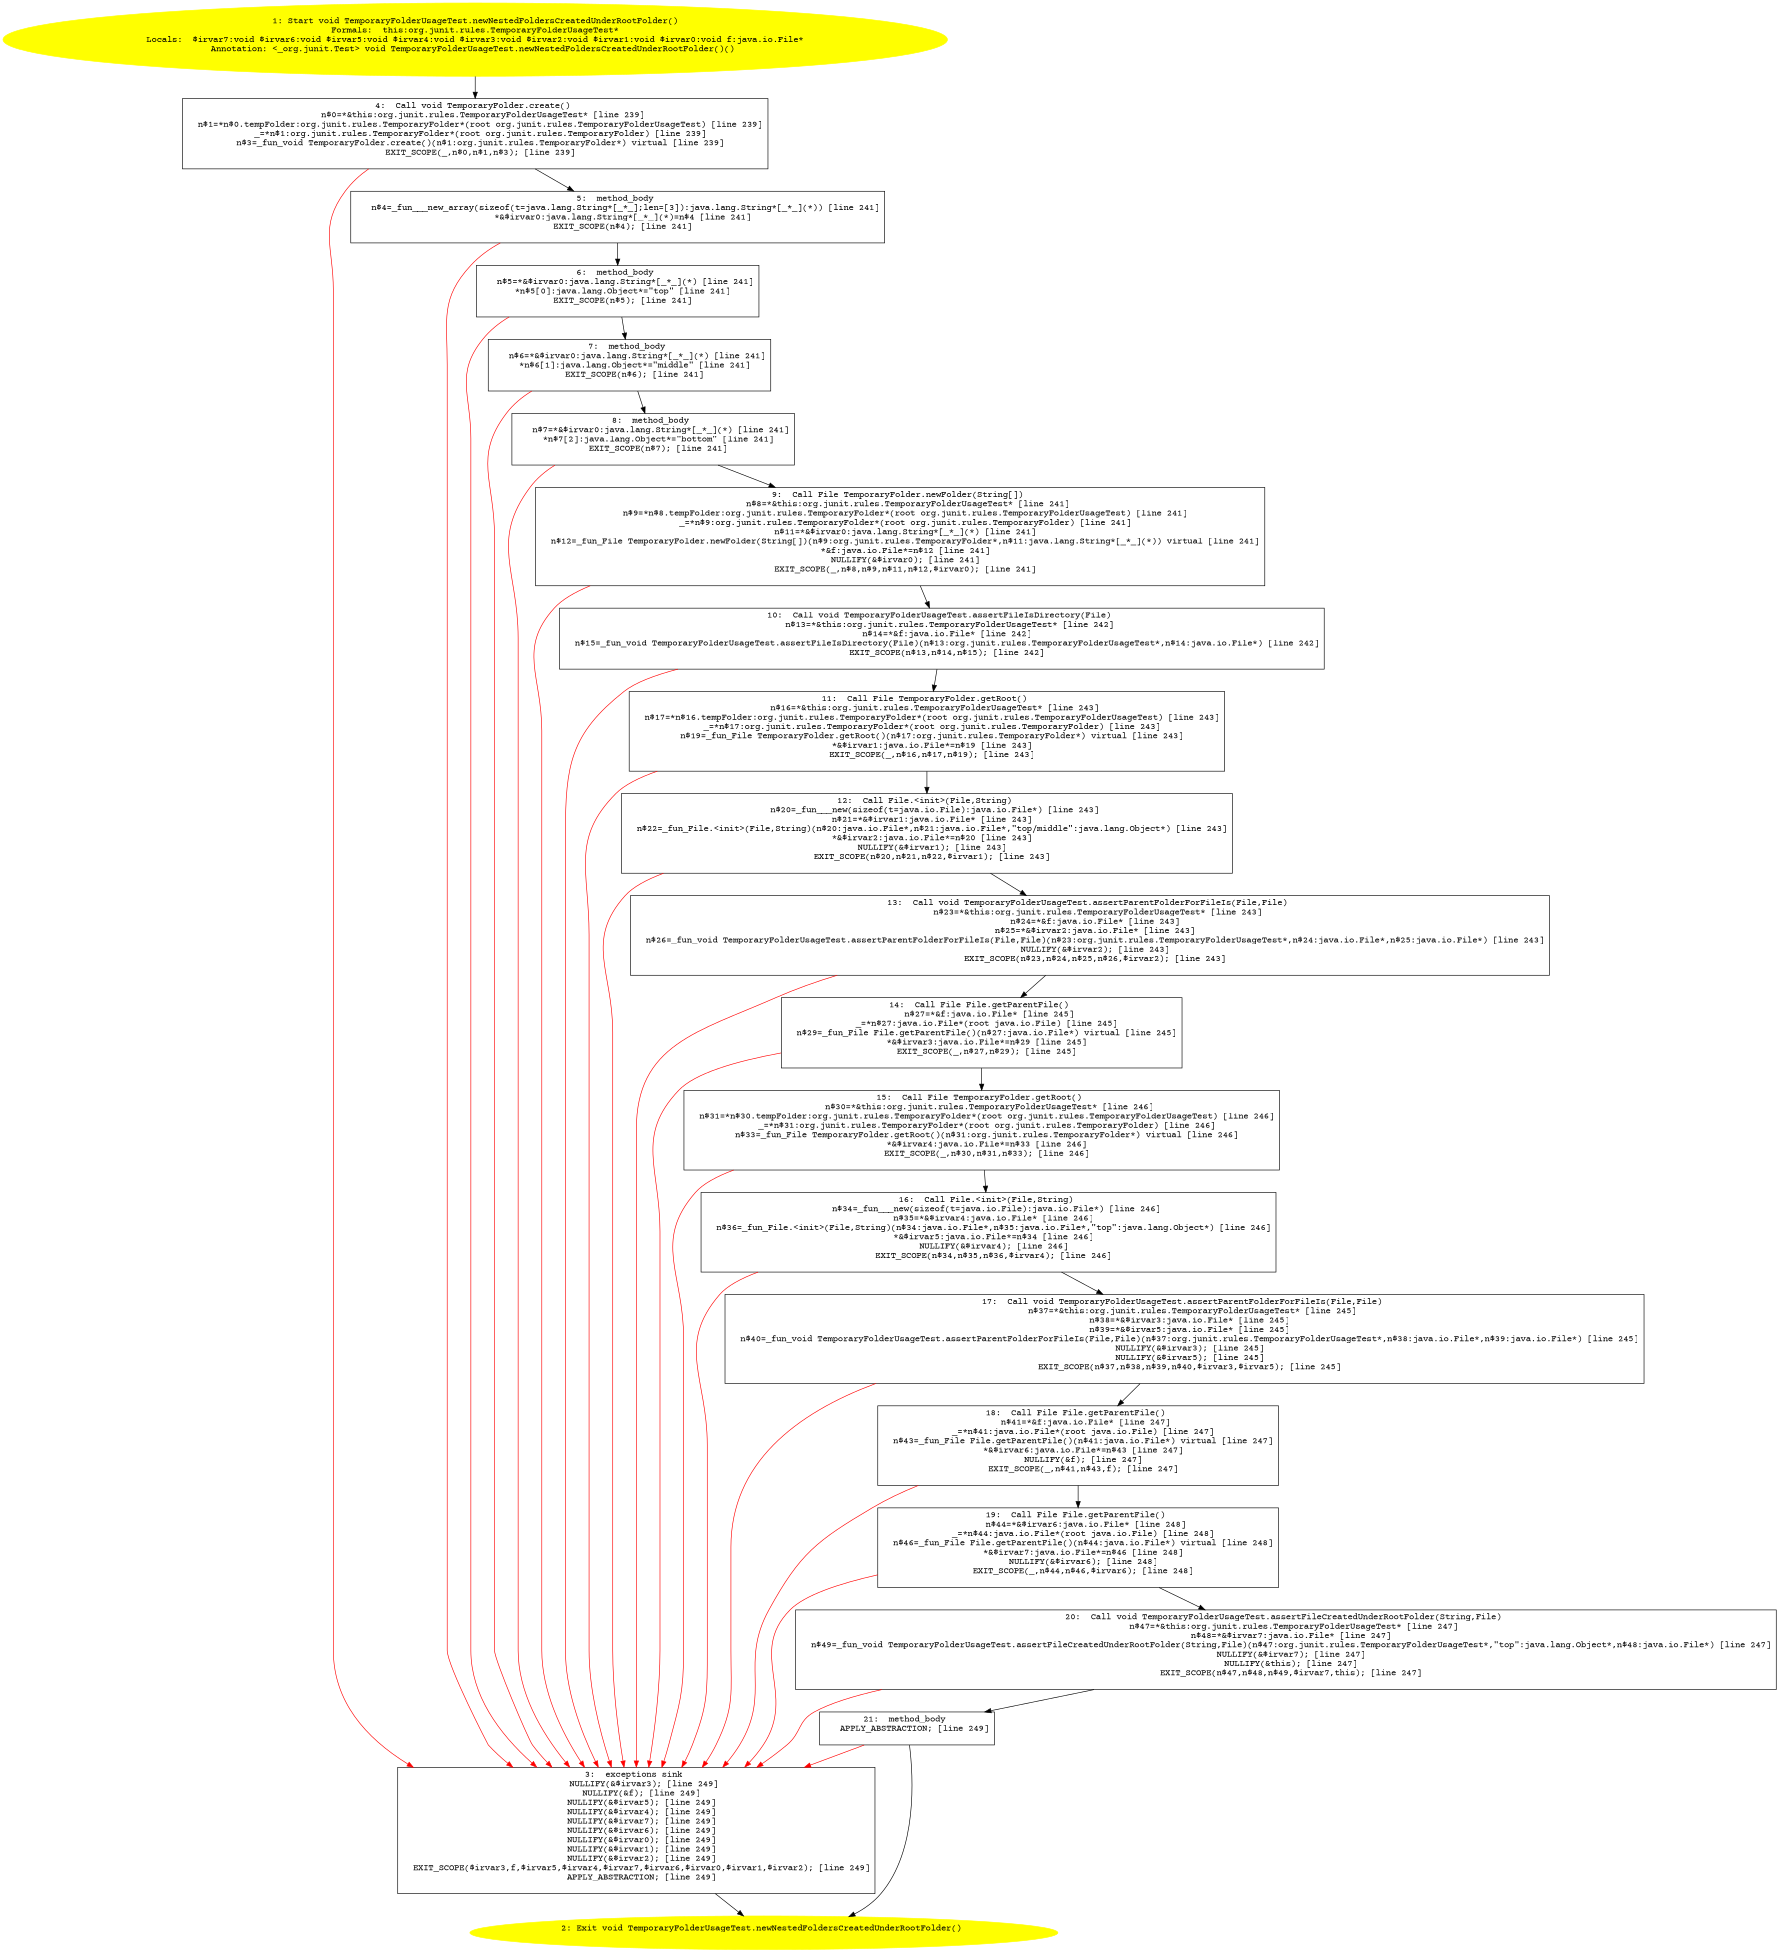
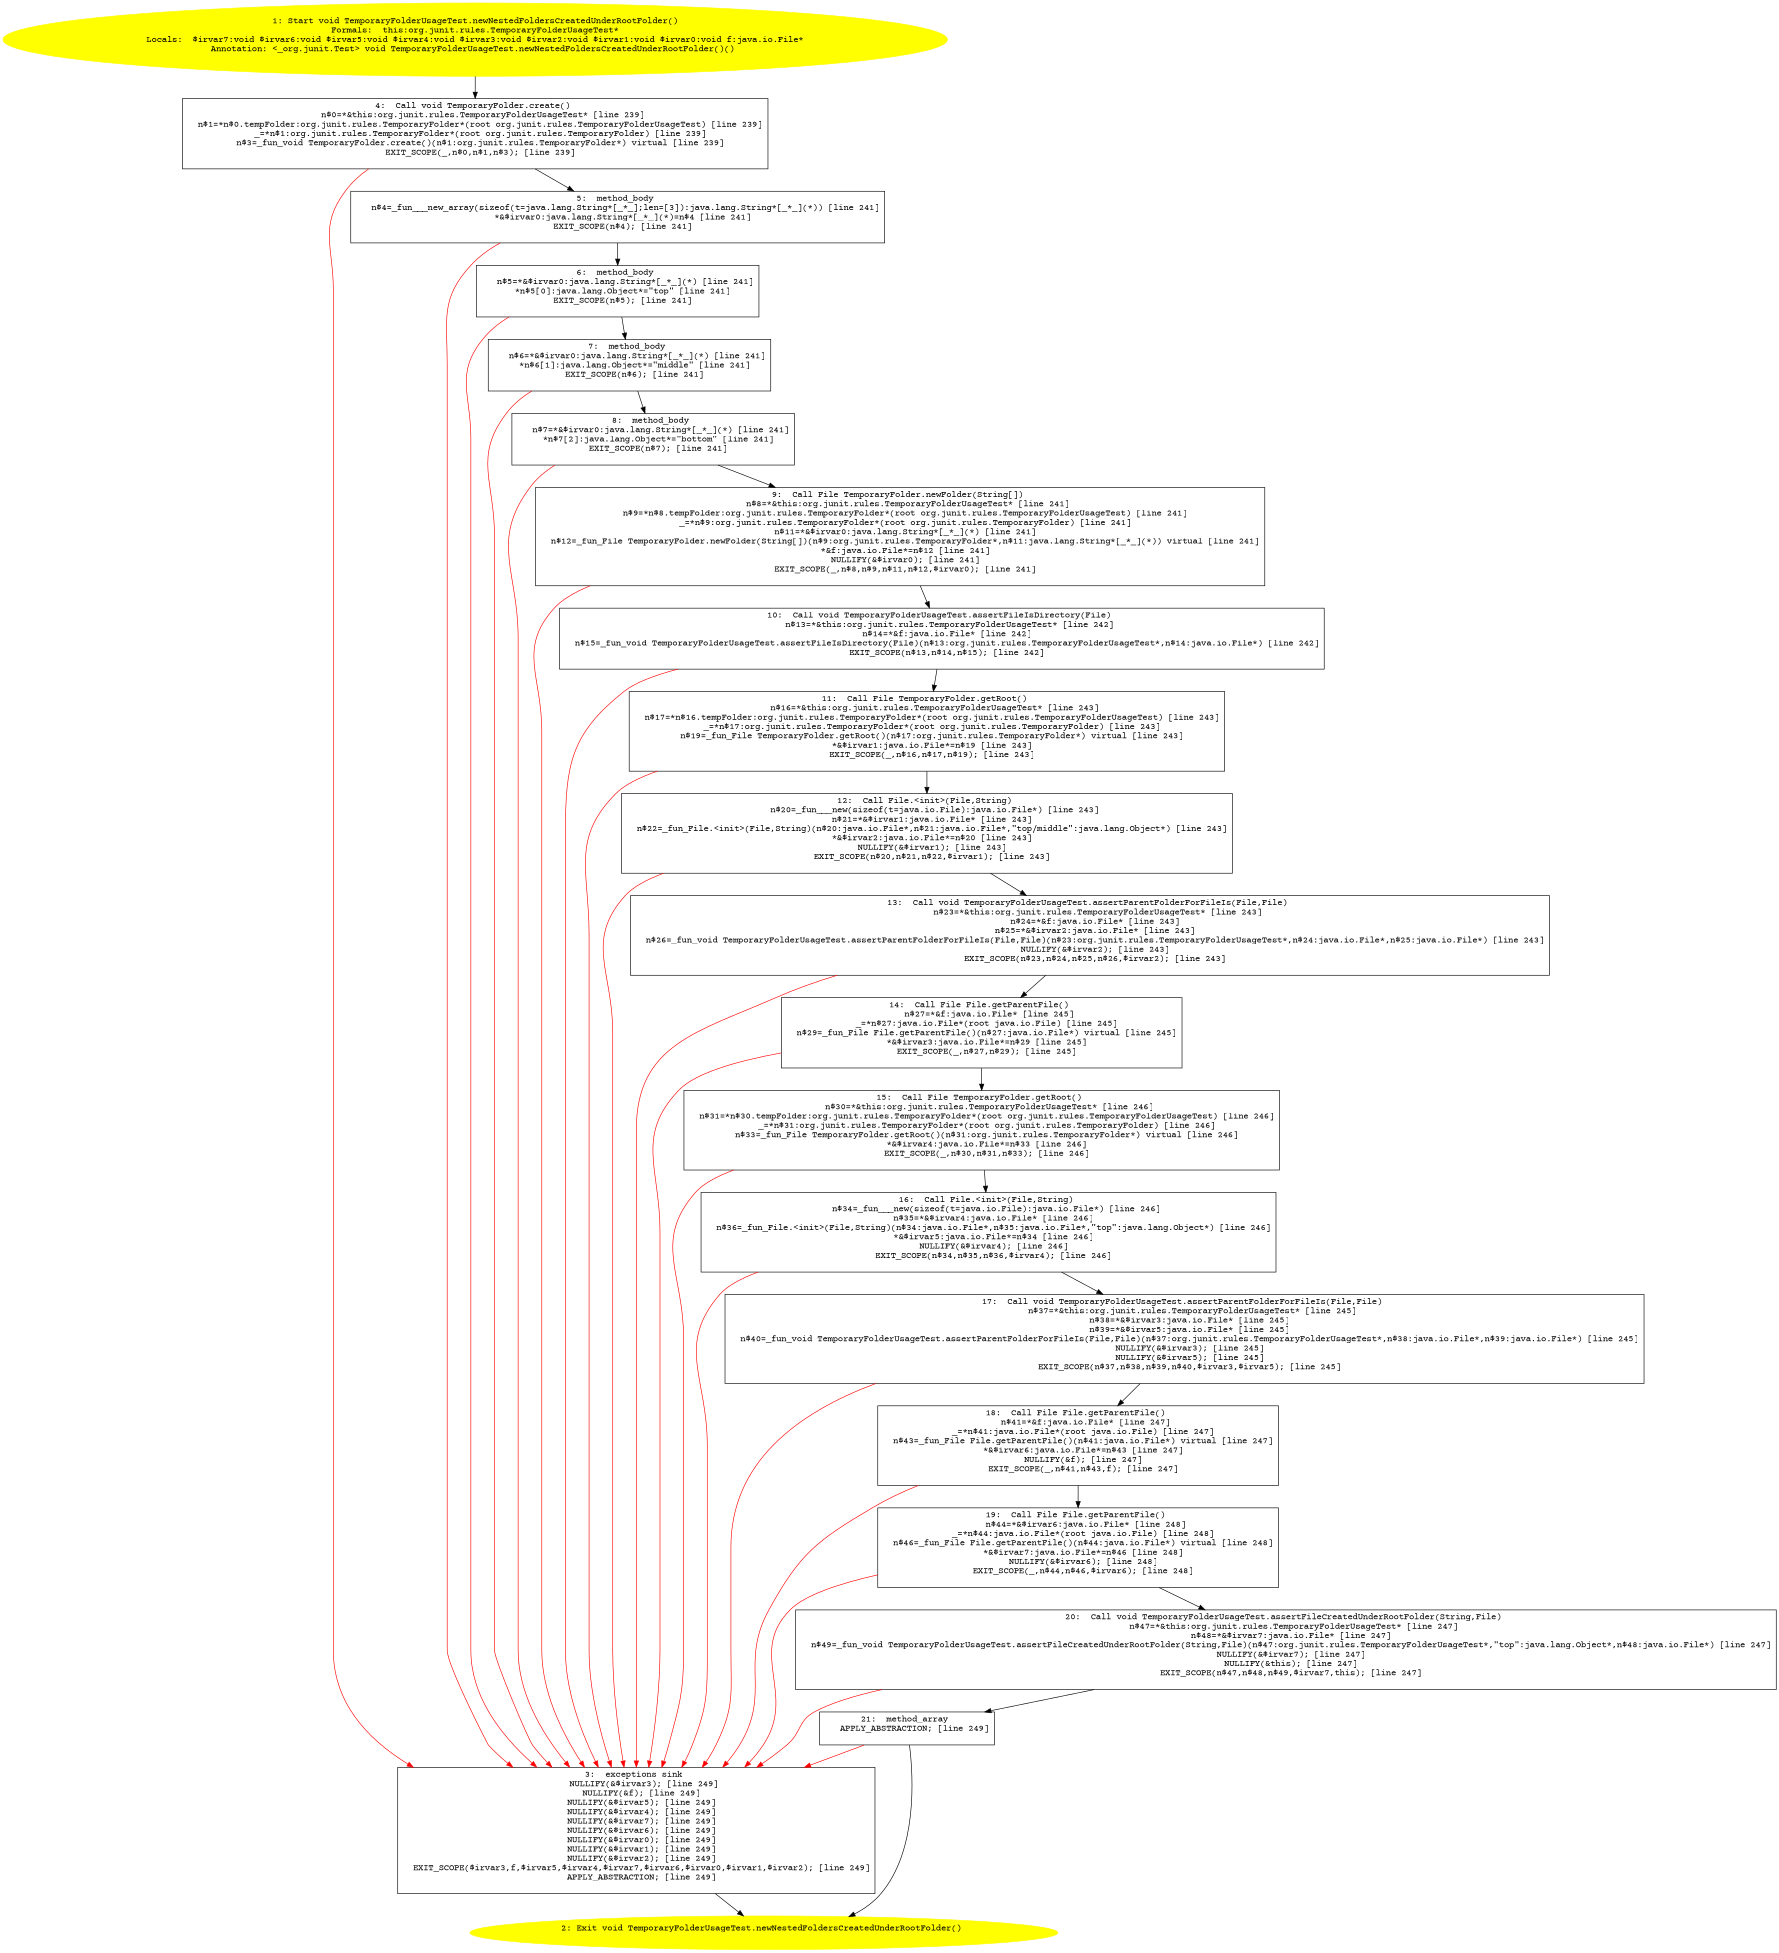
node "21:  method_body APPLY_ABSTRACTION; [line 249]": label "21:  method_body APPLY_ABSTRACTION; [line 249]" -> "21:  method_array APPLY_ABSTRACTION; [line 249]"
